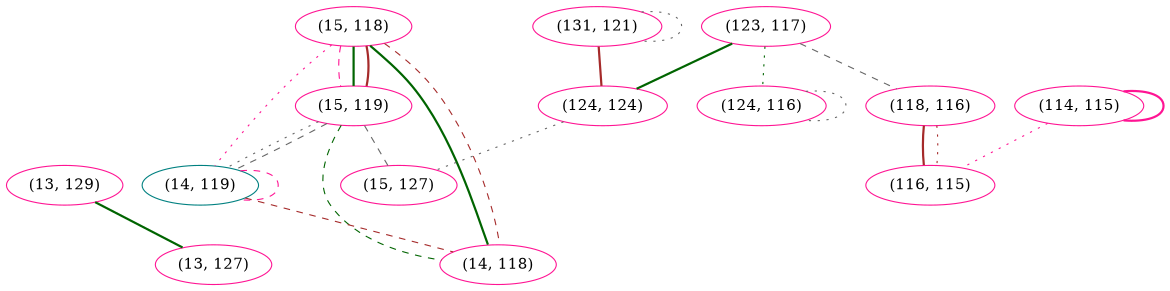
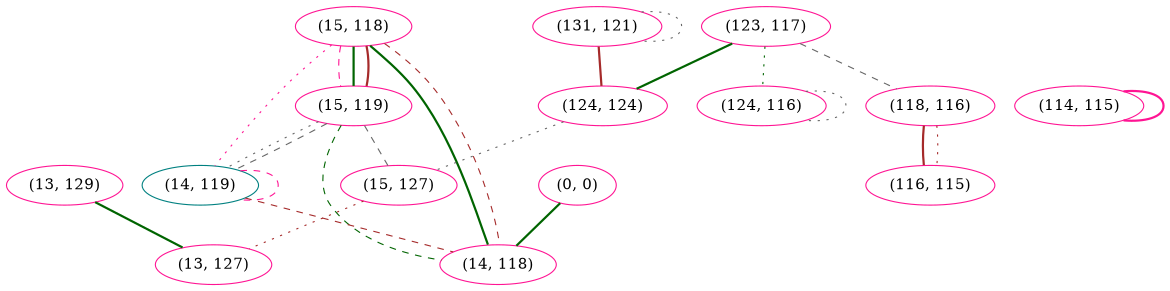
edge "(114, 115)" -- "(116, 115)": removed
node "(0, 0)": added
edge "(15, 127)" -- "(13, 127)": added
